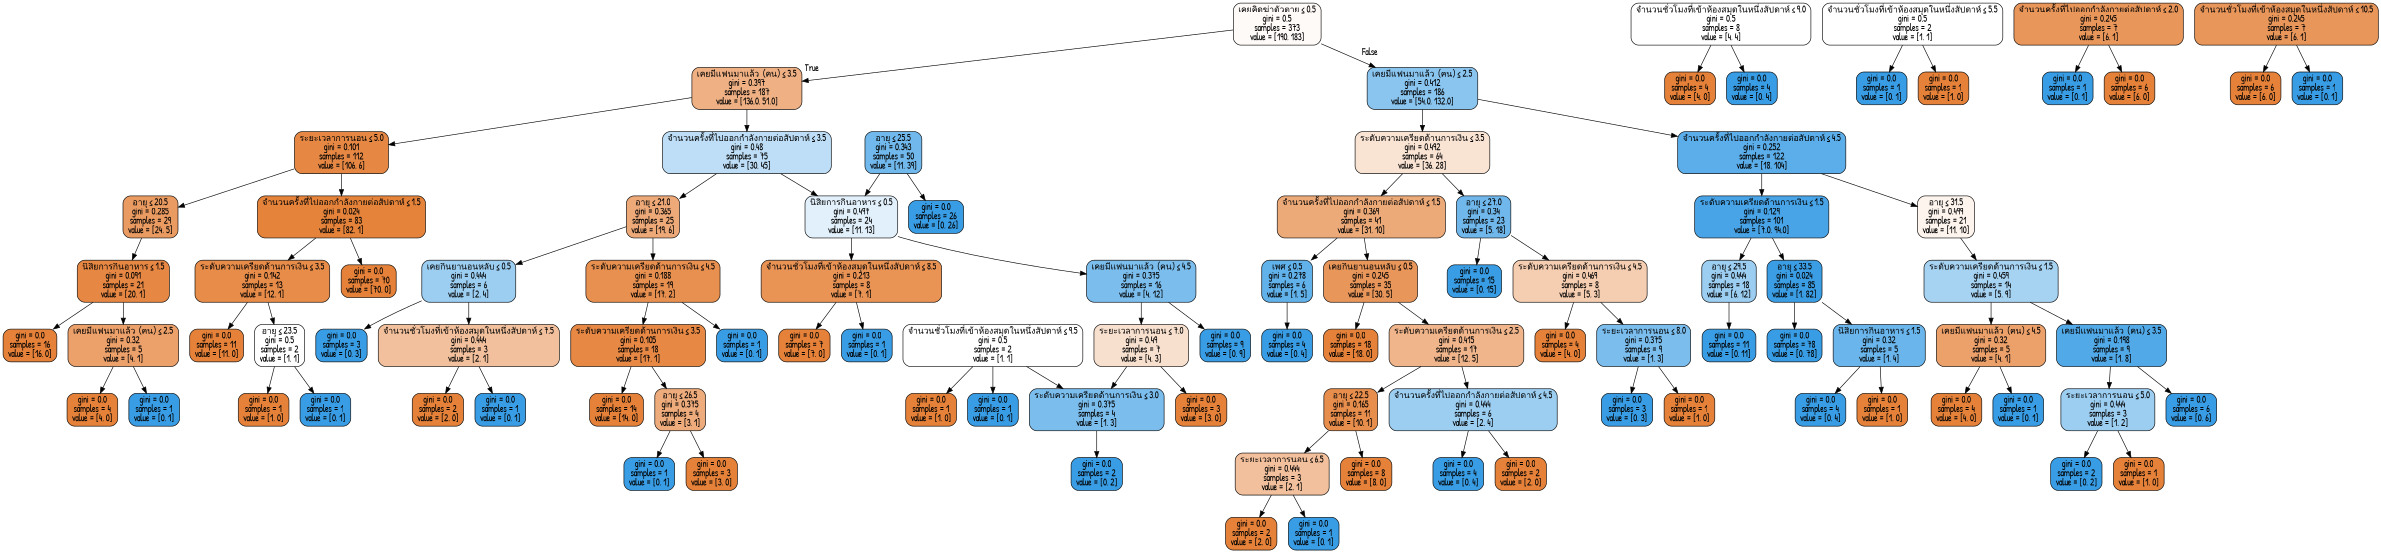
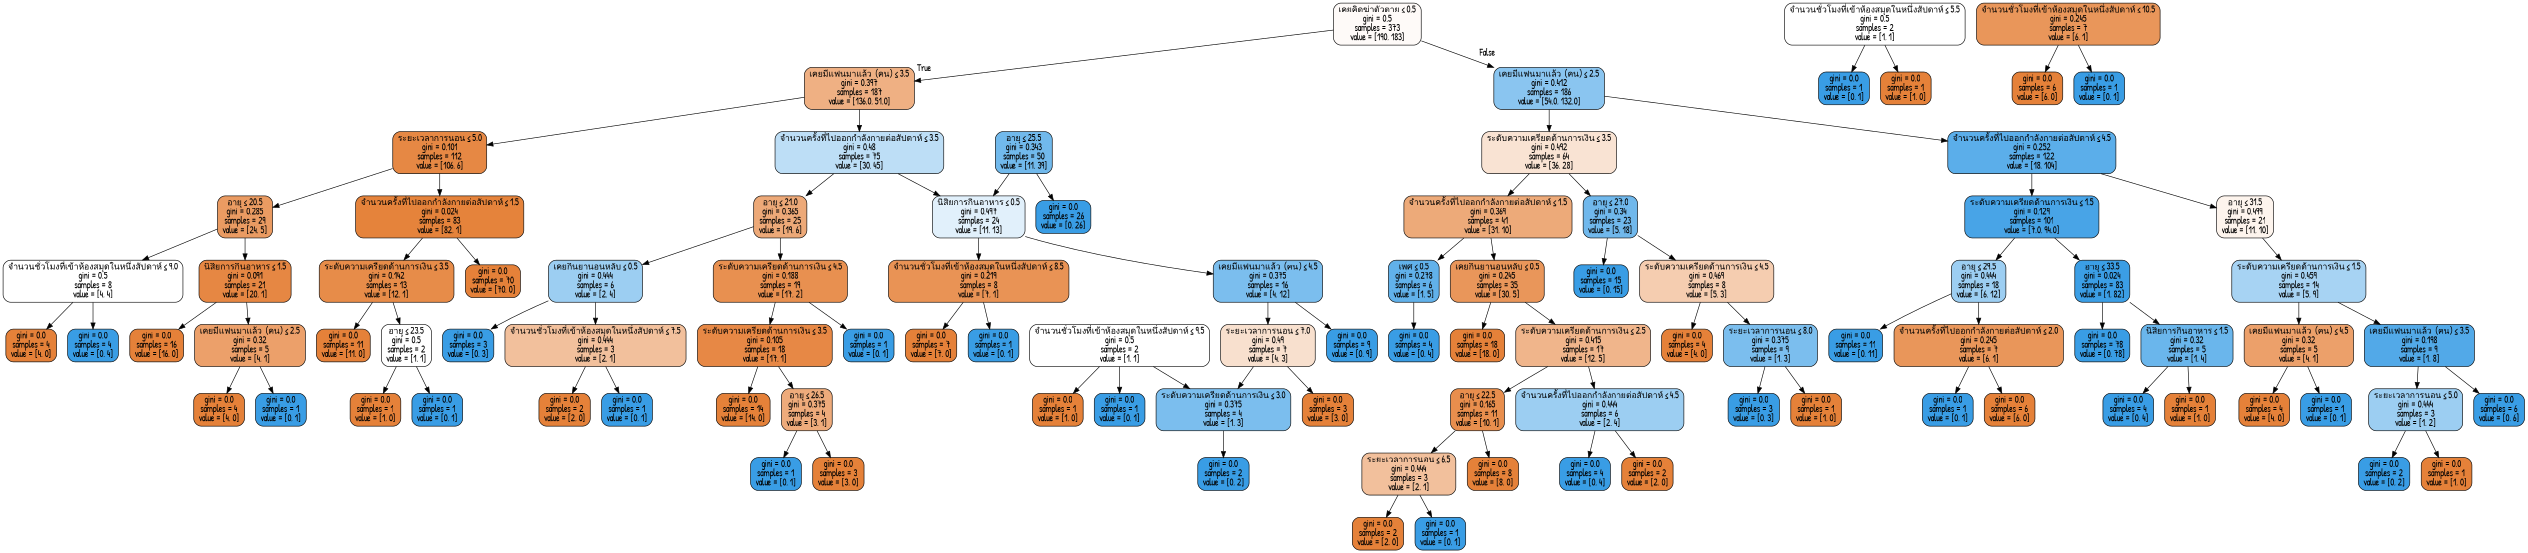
edge "อายุ ≤ 20.5" -> "จำนวนชั่วโมงที่เข้าห้องสมุดในหนึ่งสัปดาห์ ≤ 9.0": added
node "จำนวนชั่วโมงที่เข้าห้องสมุดในหนึ่งสัปดาห์ ≤ 8.5": text "gini = 0.213" -> "gini = 0.219"
node "อายุ ≤ 33.5": text "samples = 85" -> "samples = 83"
edge "อายุ ≤ 29.5" -> "จำนวนครั้งที่ไปออกกำลังกายต่อสัปดาห์ ≤ 2.0": added
